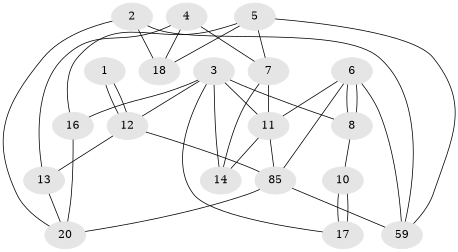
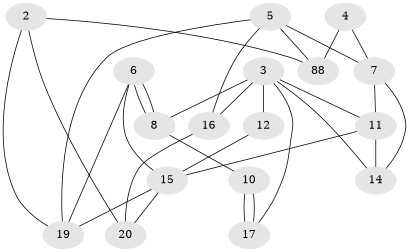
node "1": removed
node "18": label "18" -> "88"
edge "6" -- "11": removed
node "13": removed
node "85": label "85" -> "15"
node "59": label "59" -> "19"
